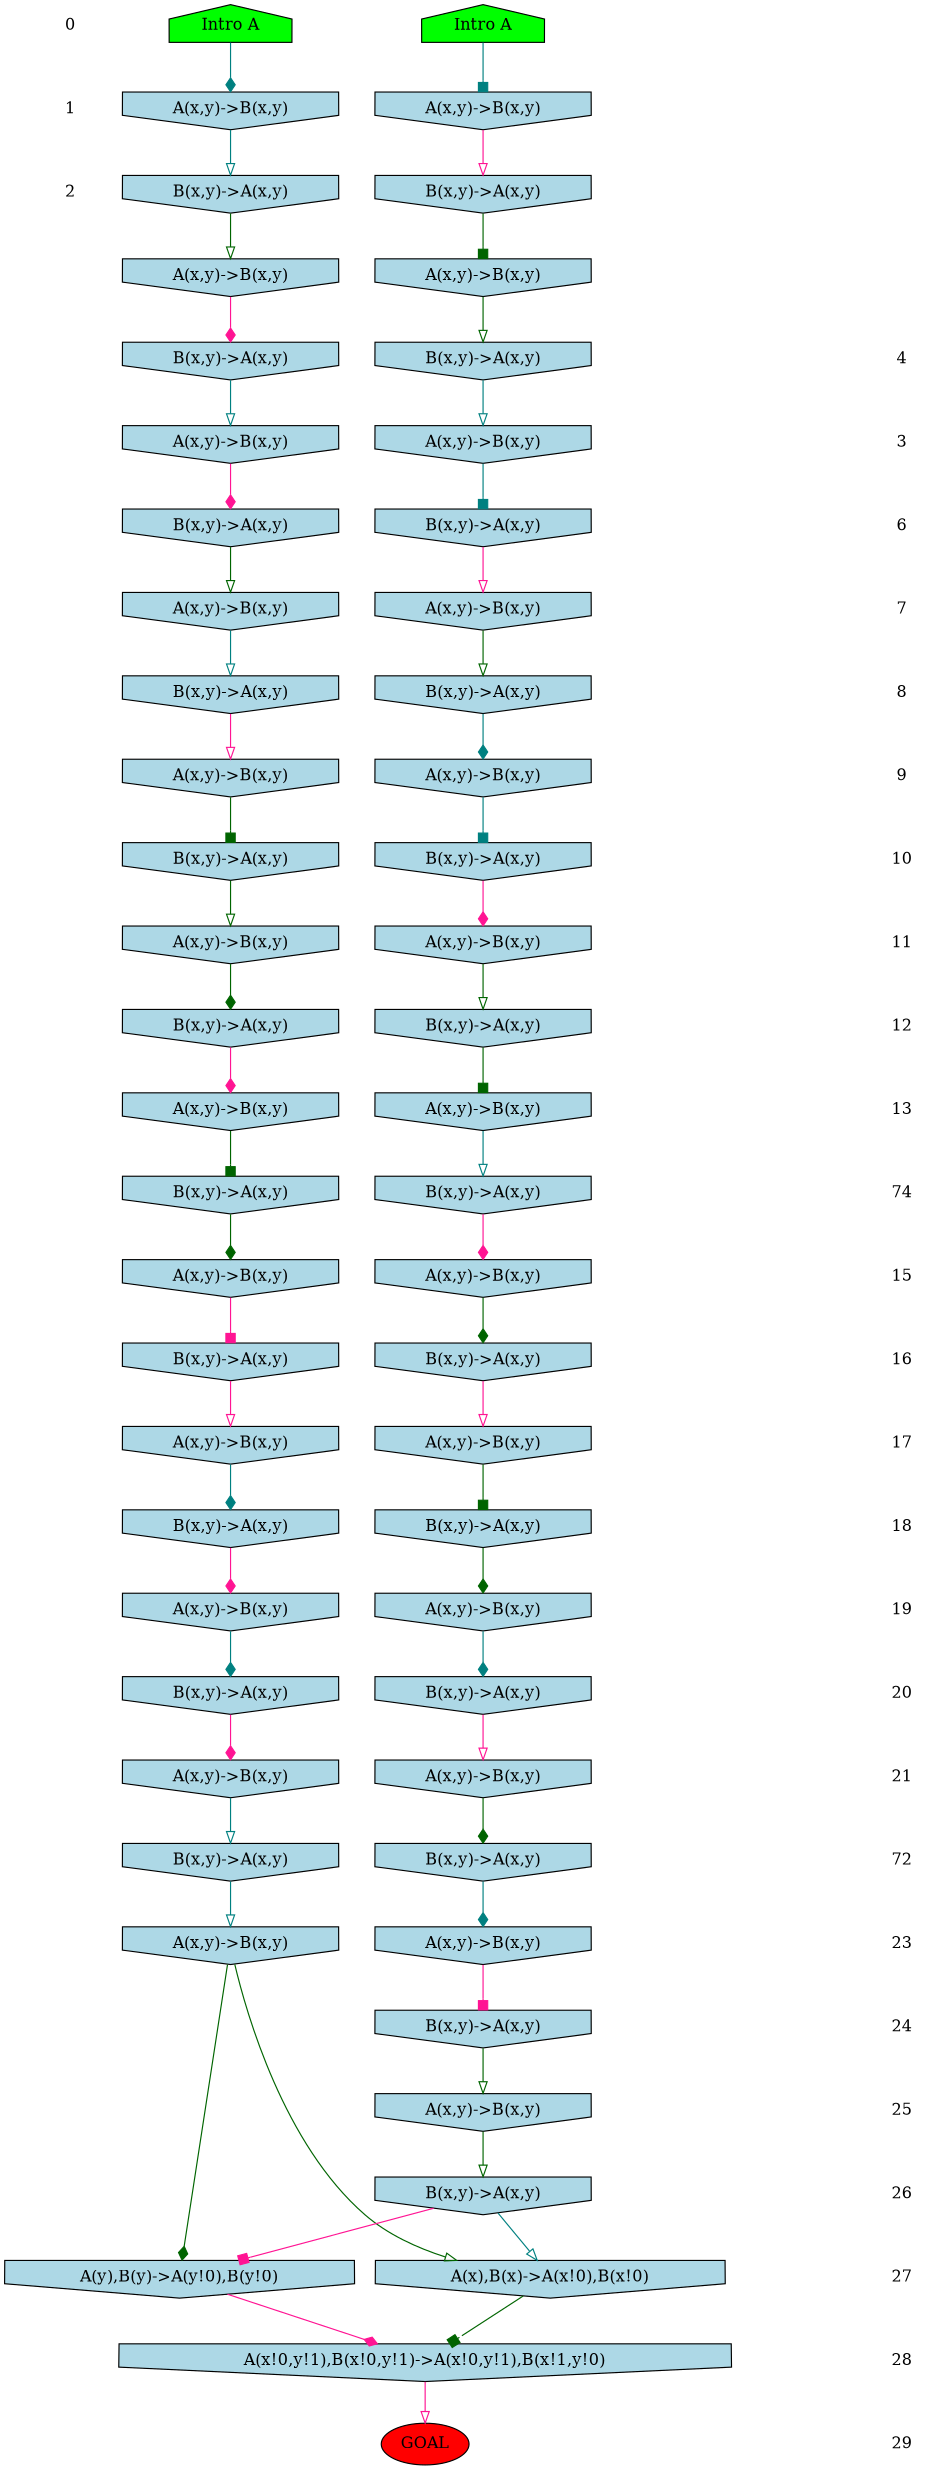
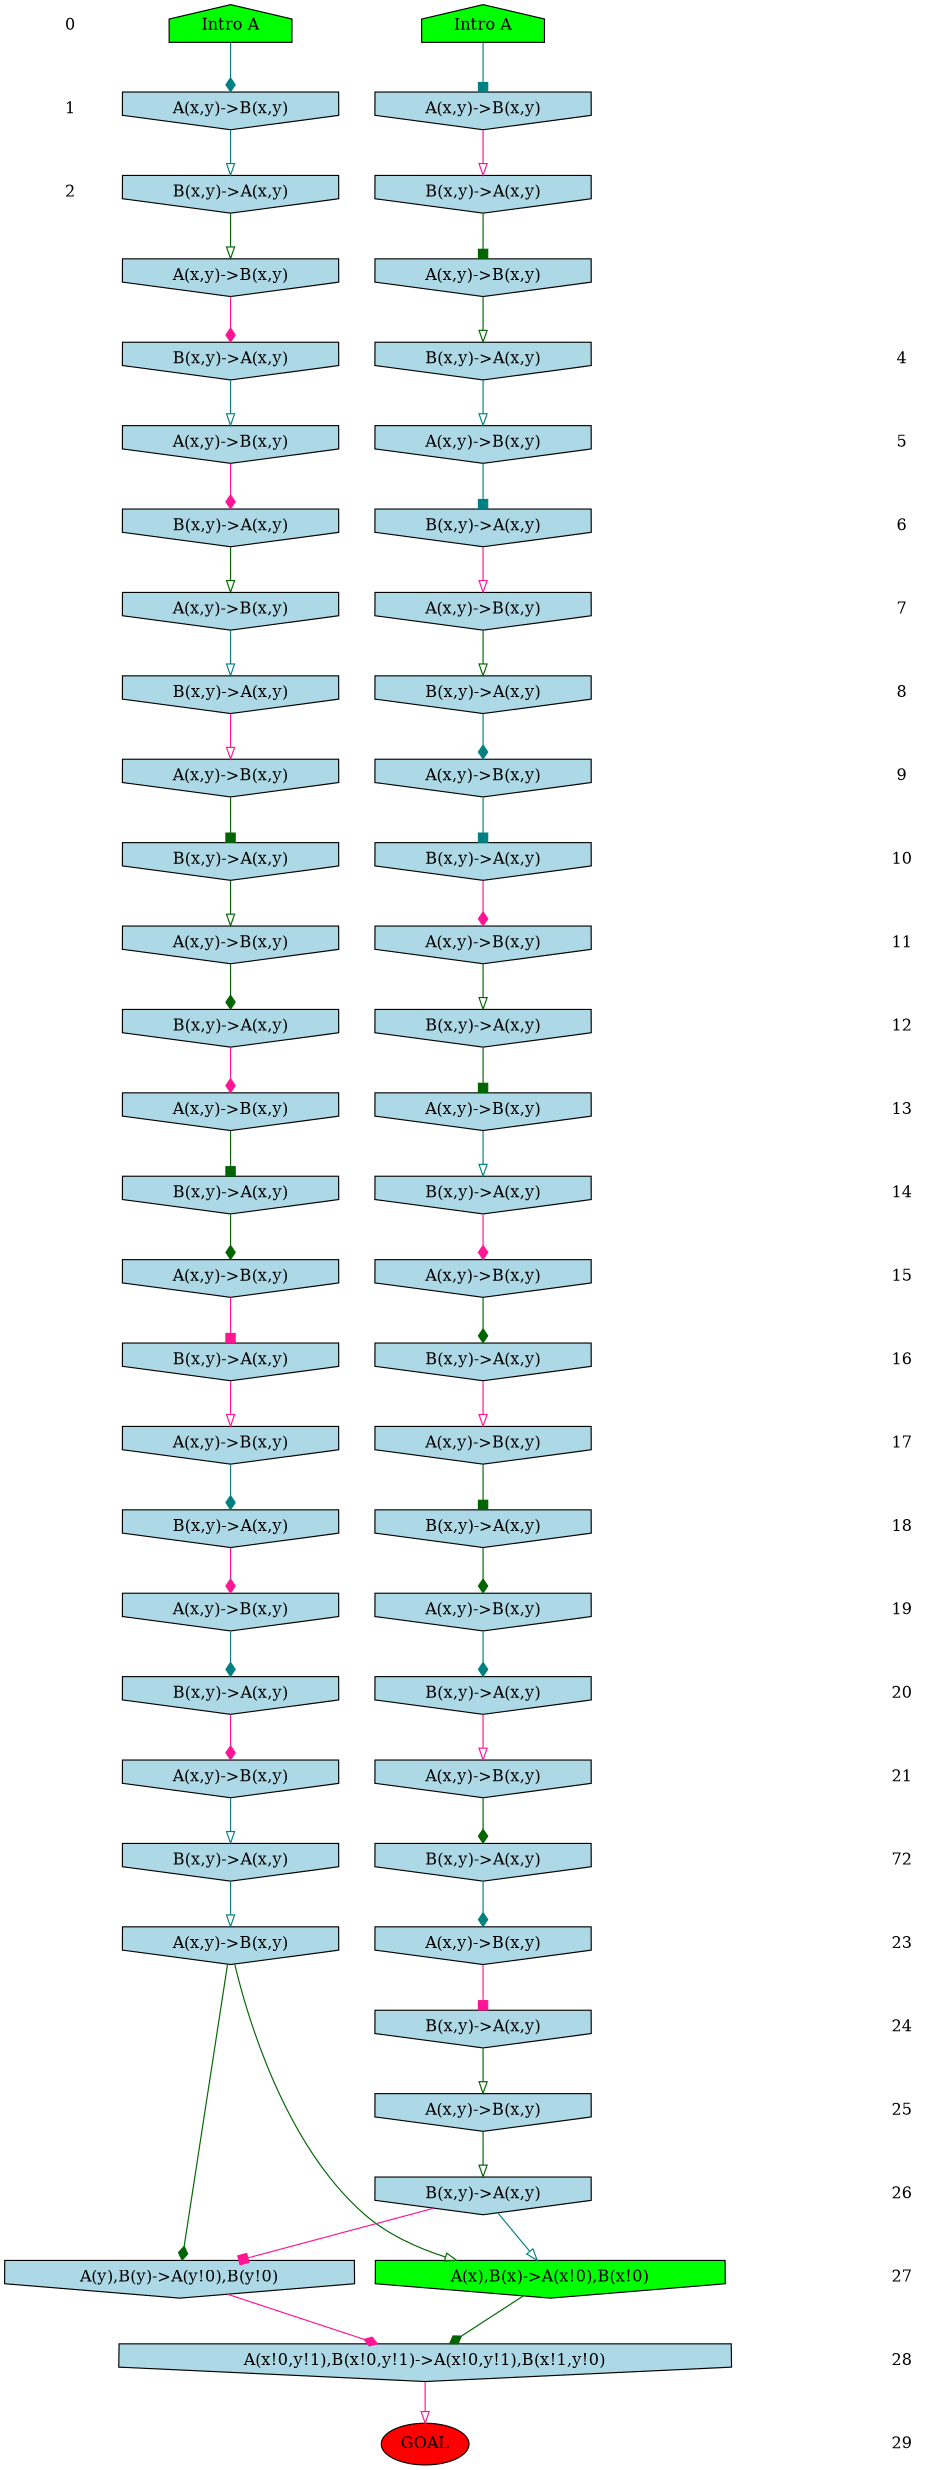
node "3": label "3" -> "5"
node "74": label "74" -> "14"
node "A(x),B(x)->A(x!0),B(x!0)": fillcolor lightblue -> green
edge "A(x),B(x)->A(x!0),B(x!0)" -> "A(x!0,y!1),B(x!0,y!1)->A(x!0,y!1),B(x!1,y!0)": arrowhead box -> diamond
